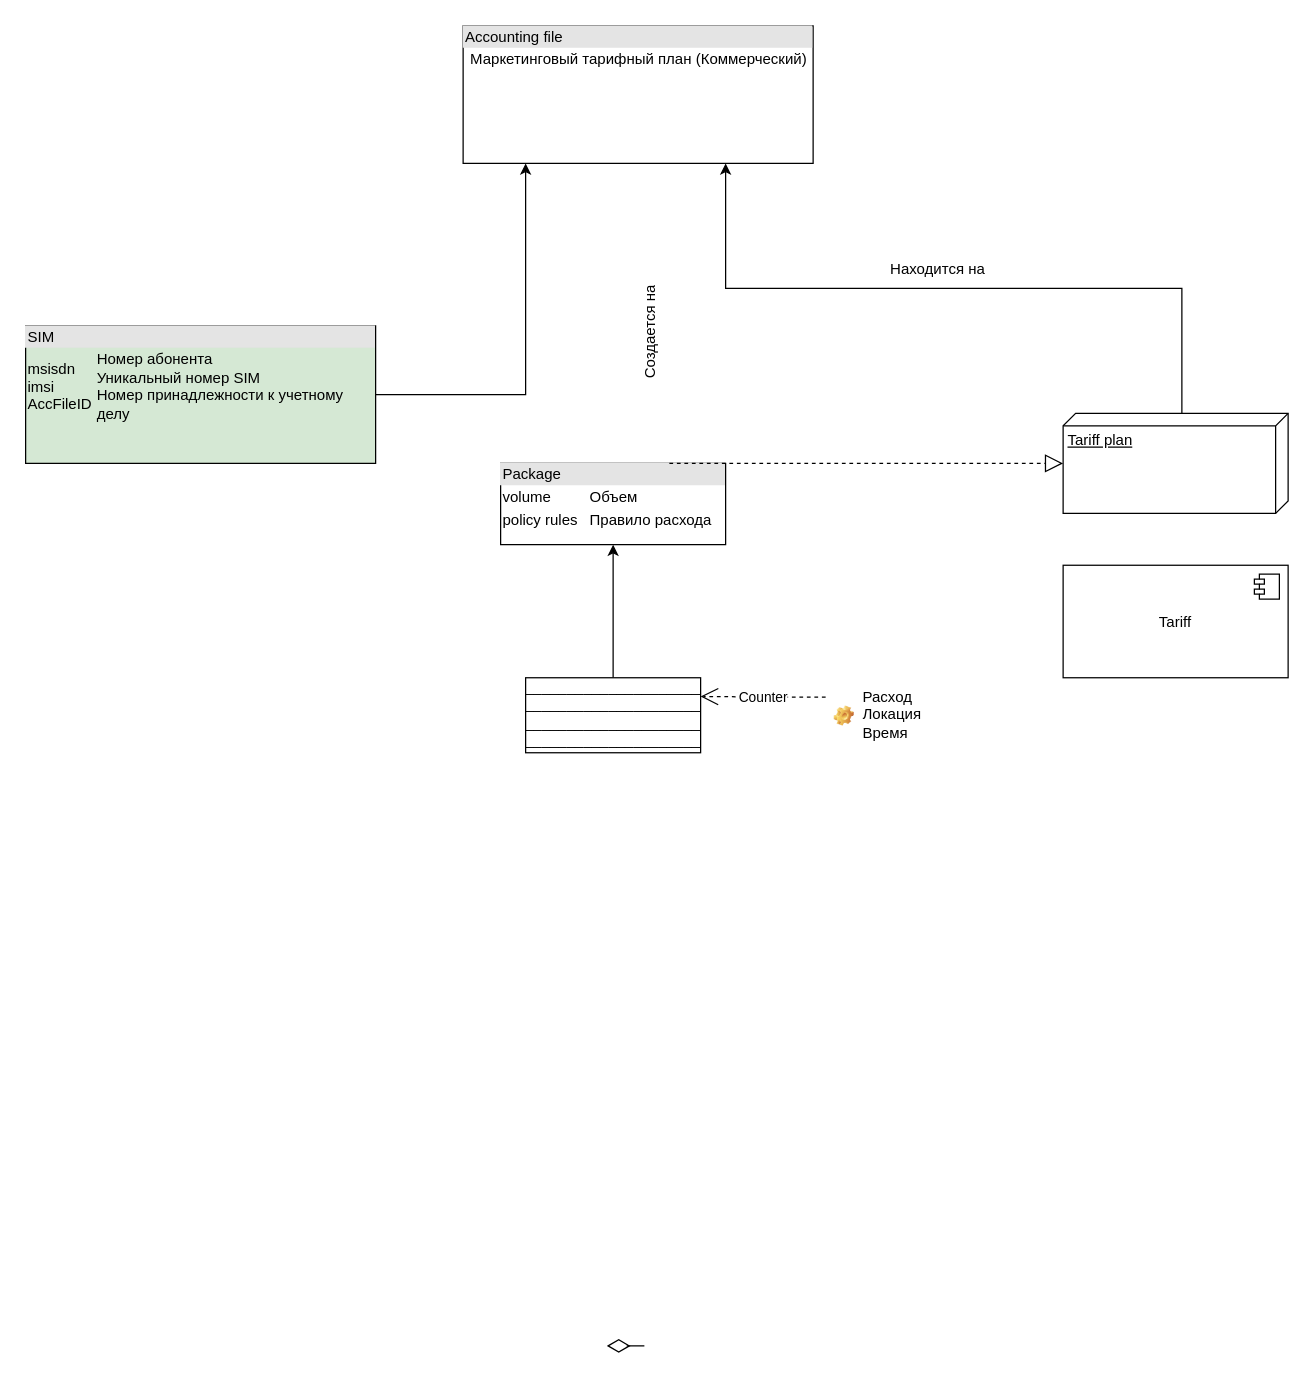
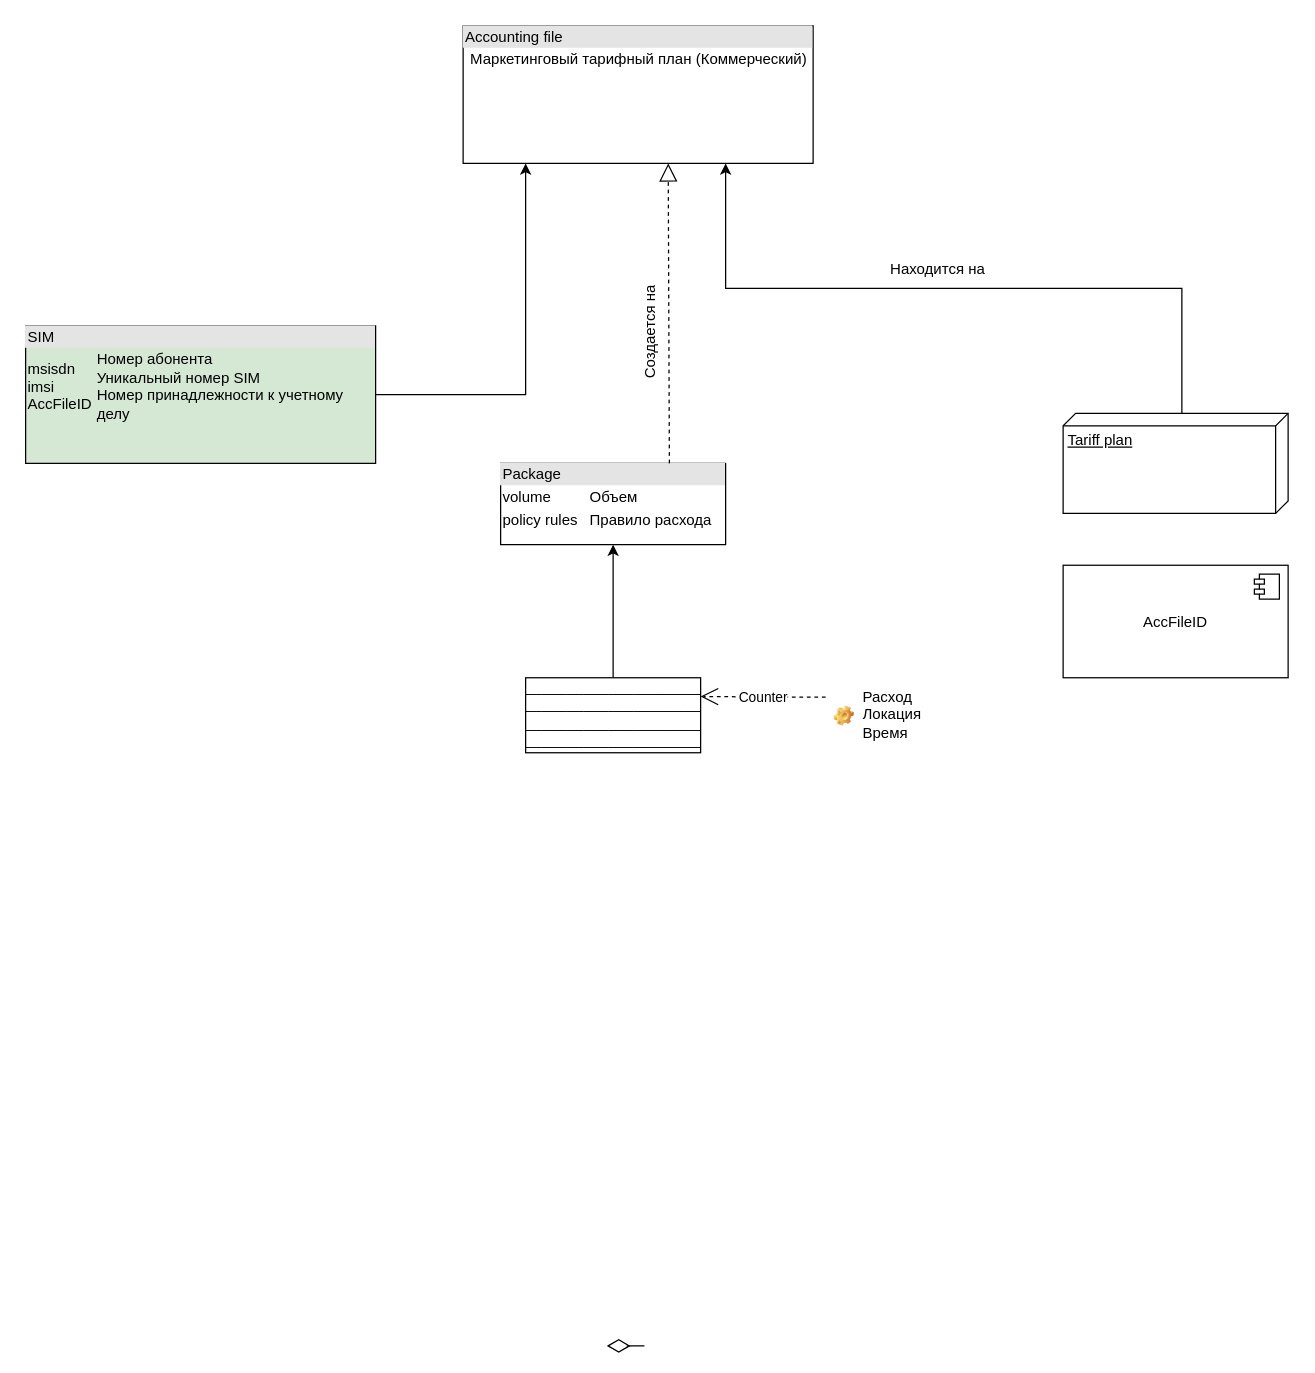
edge "Package volume Объем policy rules Правило расхода" -> "Tariff plan": now "Package volume Объем policy rules Правило расхода" -> "Accounting file Маркетинговый тарифный план (Коммерческий)"
node "Tariff": label "Tariff" -> "AccFileID"
